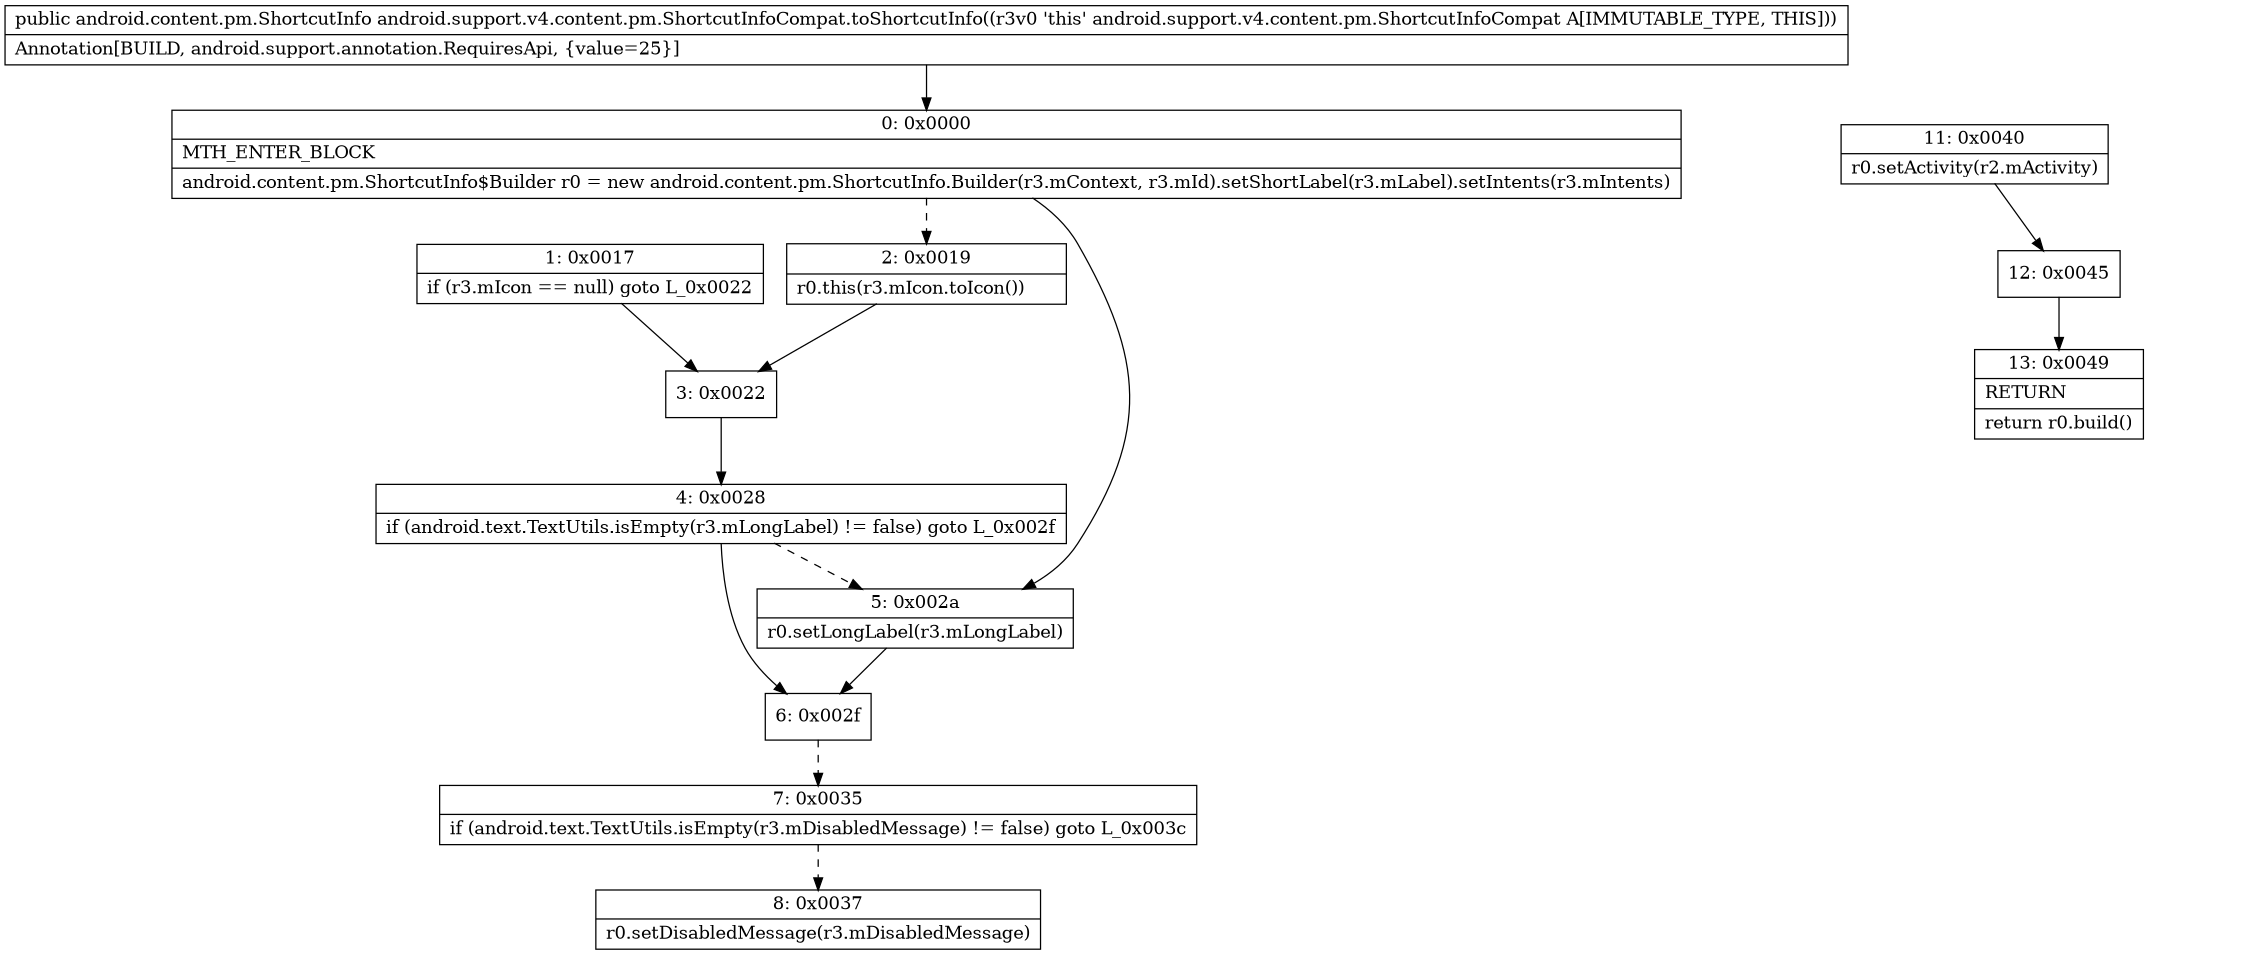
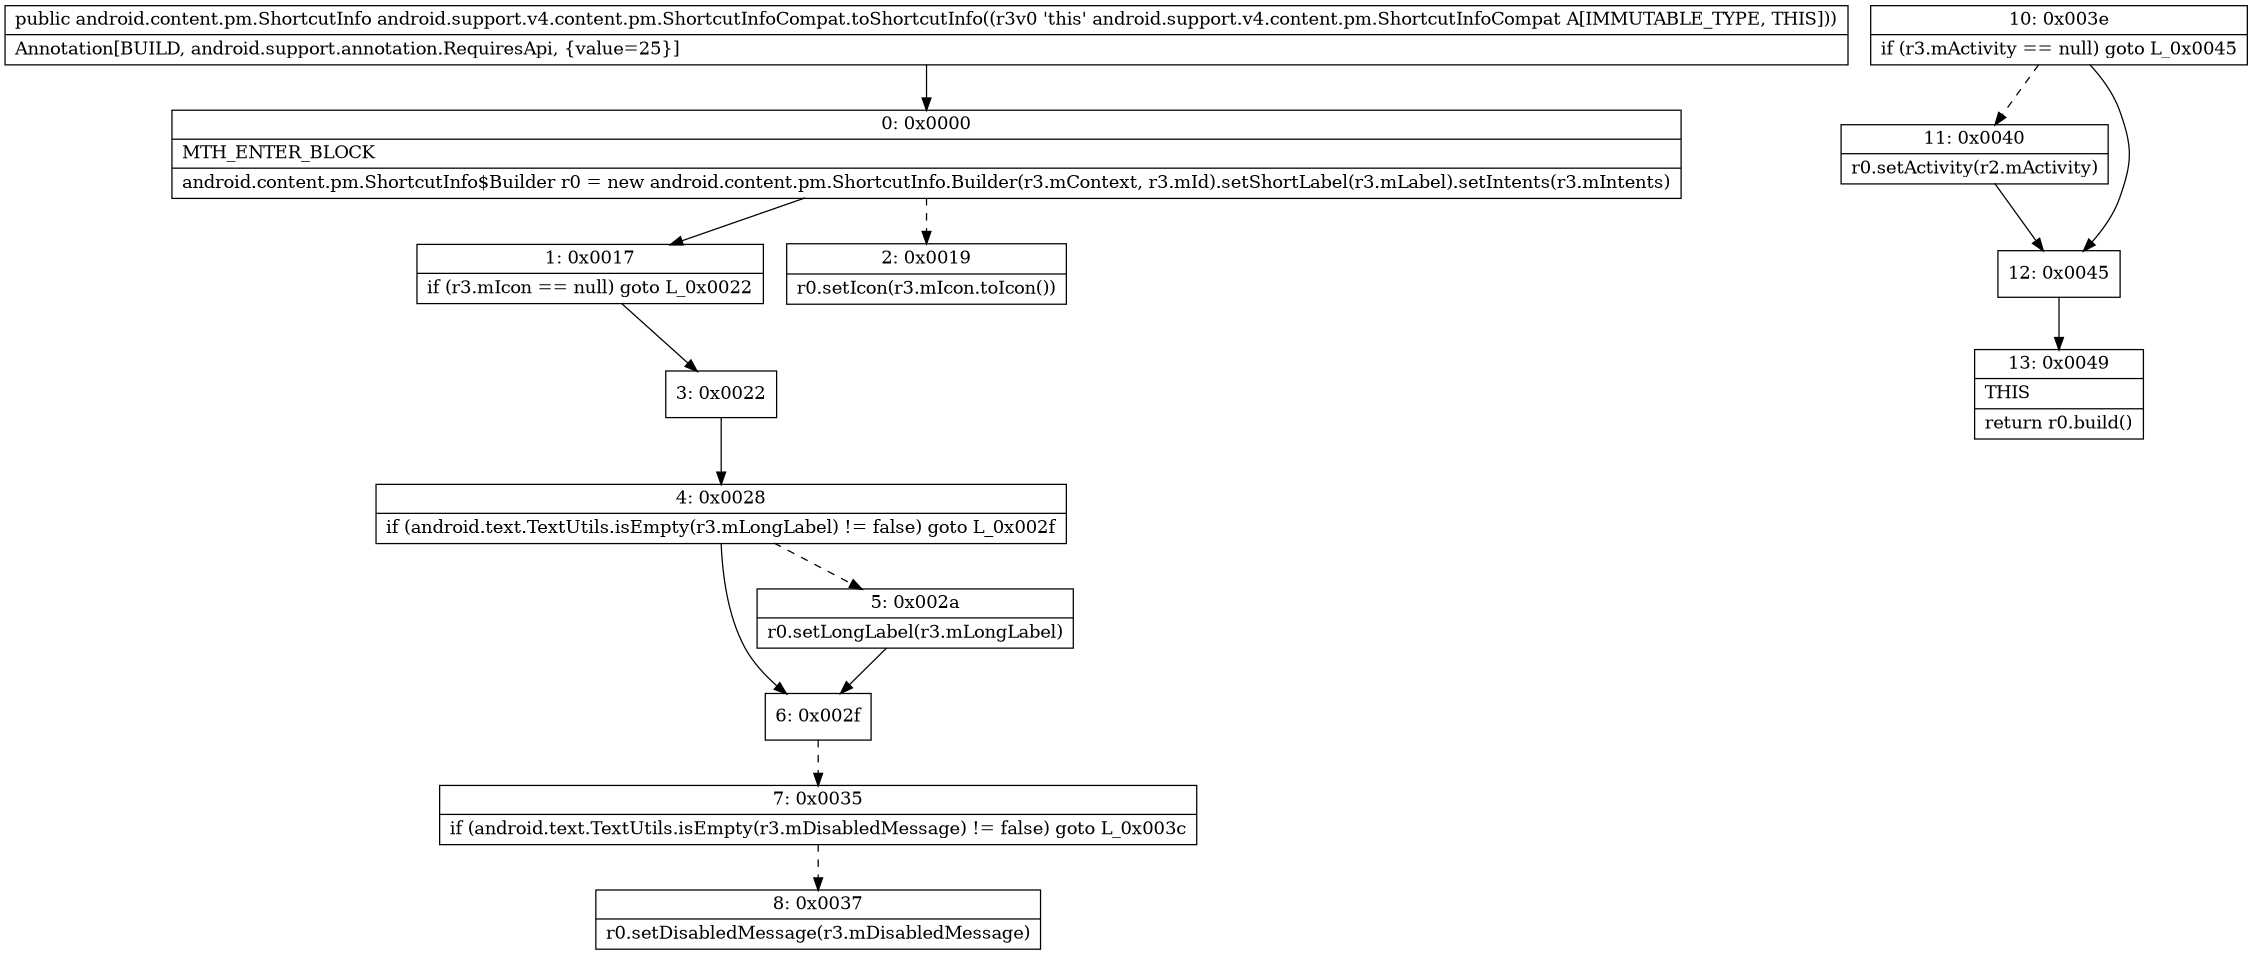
node "10: 0x003e": added
node "2: 0x0019": text "r0.this(r3.mIcon.toIcon())" -> "r0.setIcon(r3.mIcon.toIcon())"
edge "2: 0x0019" -> "3: 0x0022": removed
edge "0: 0x0000" -> "5: 0x002a": now "0: 0x0000" -> "1: 0x0017"
node "13: 0x0049": text "RETURN" -> "THIS"
